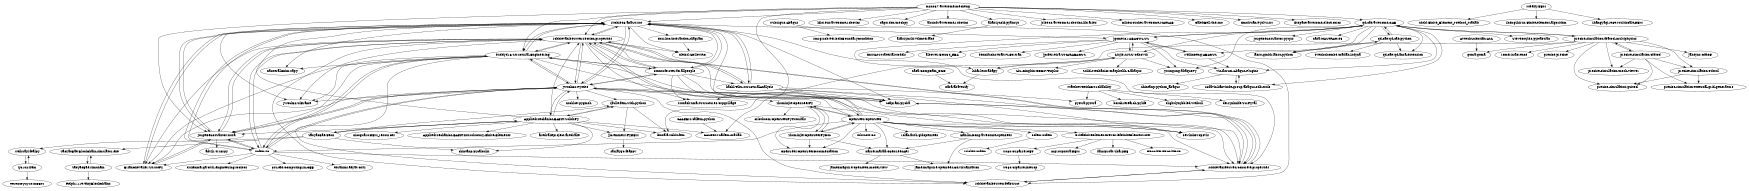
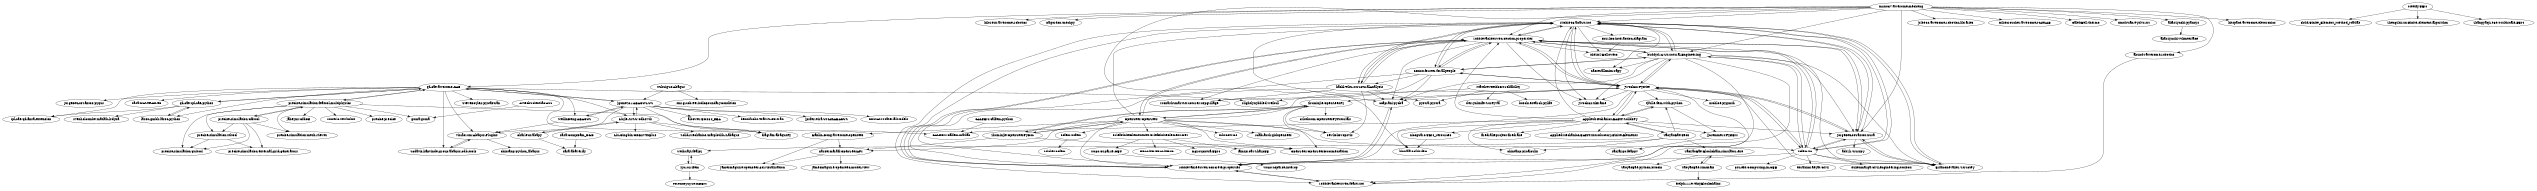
edge "qd-cae/awesome-CAE" -> "lcharleux/abapy": now "qd-cae/awesome-CAE" -> "slightlynybbled/weibull"
node "romeric/florence": label "romeric/florence" -> "romeric/sewkokot"
node "youngung/abaqusPy": label "youngung/abaqusPy" -> "diagram/abaqusPy"
edge "tjfulle/fem-with-python" -> "kinnala/scikit-fem": now "nicoguaro/FEM_resources" -> "kinnala/scikit-fem"
node "YaoyaoBae/python-bitcoin": added
edge "robbievanleeuwen/section-properties" -> "robbievanleeuwen/feastruct": now "ahundt/awesome-robotics" -> "robbievanleeuwen/feastruct"
